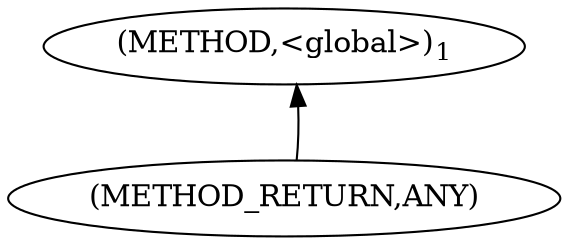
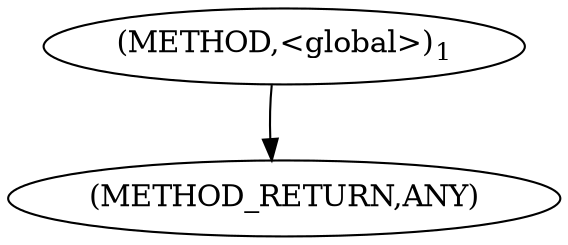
edge "(METHOD_RETURN,ANY)" -> "(METHOD,<global>)": reversed
